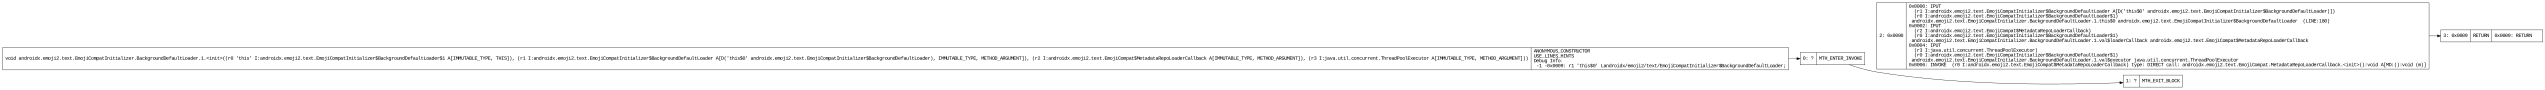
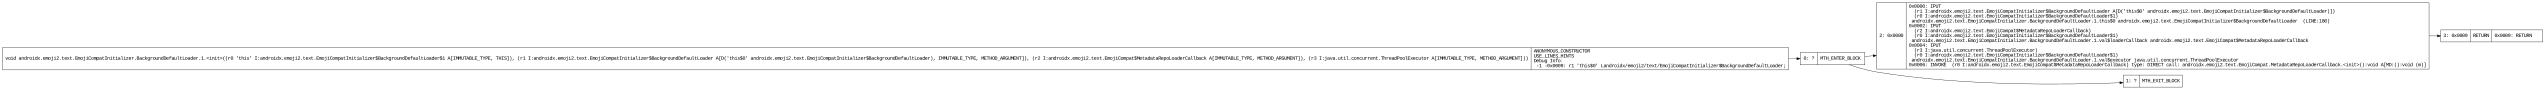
edge "0: ?" -> "2: 0x0000": added
node "0: ?": text "MTH_ENTER_INVOKE" -> "MTH_ENTER_BLOCK"
